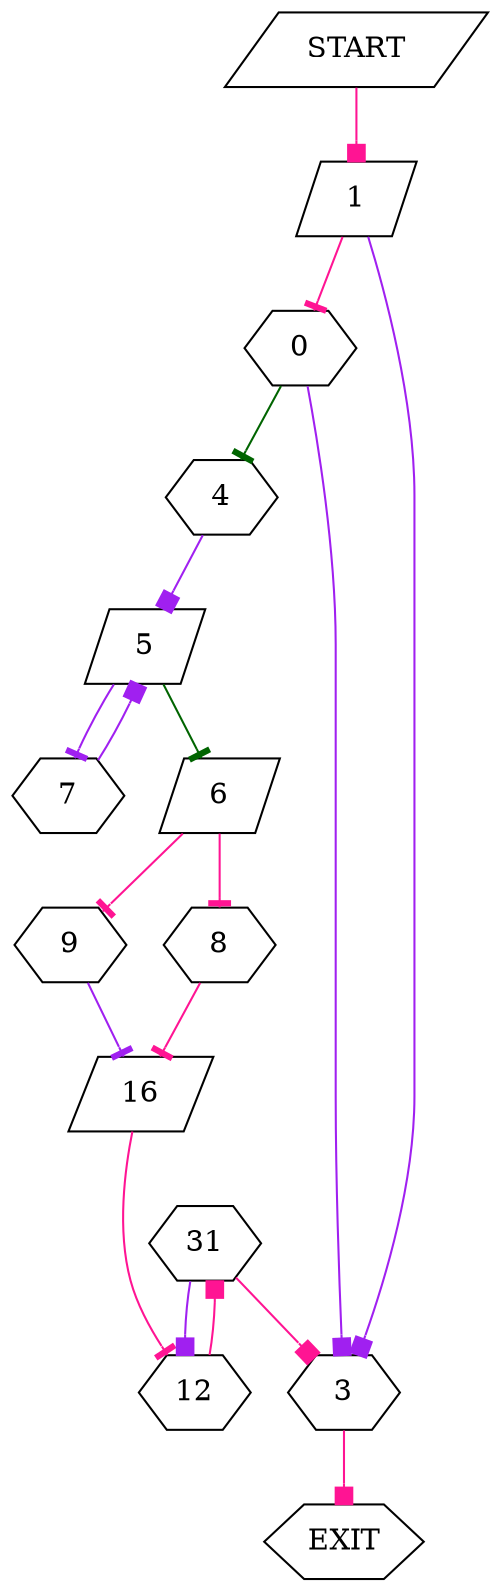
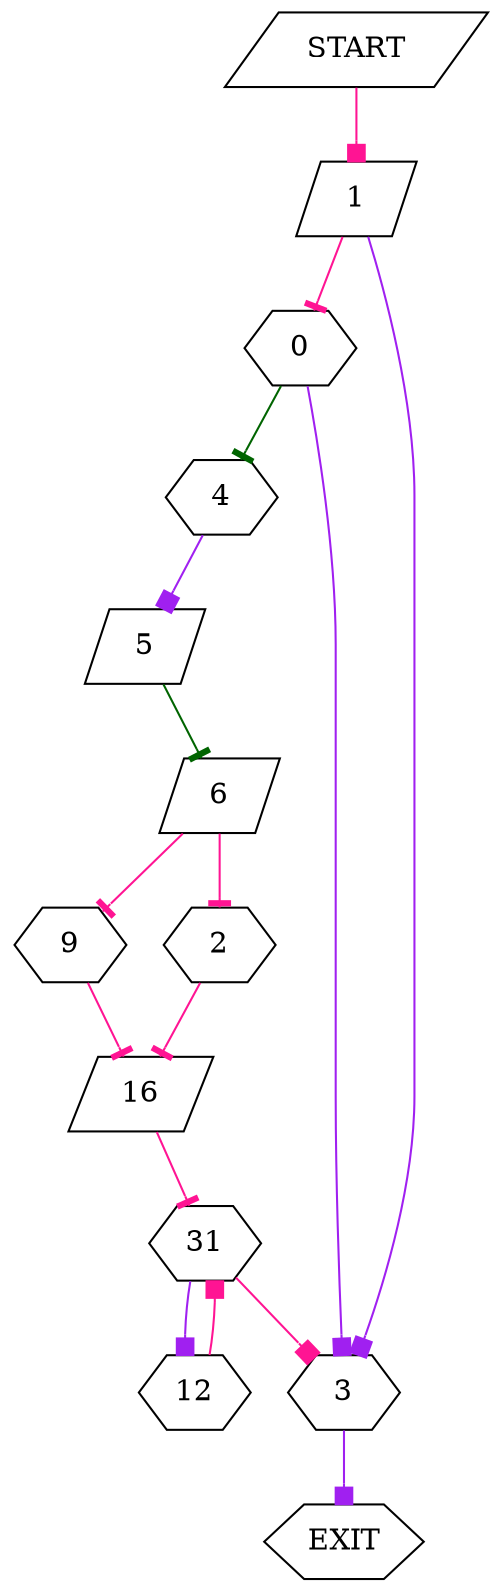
node "7": removed
node "8": label "8" -> "2"
edge "9" -> "16": color purple -> deeppink
edge "16" -> "12": now "16" -> "31"
edge "3" -> "EXIT": color deeppink -> purple
